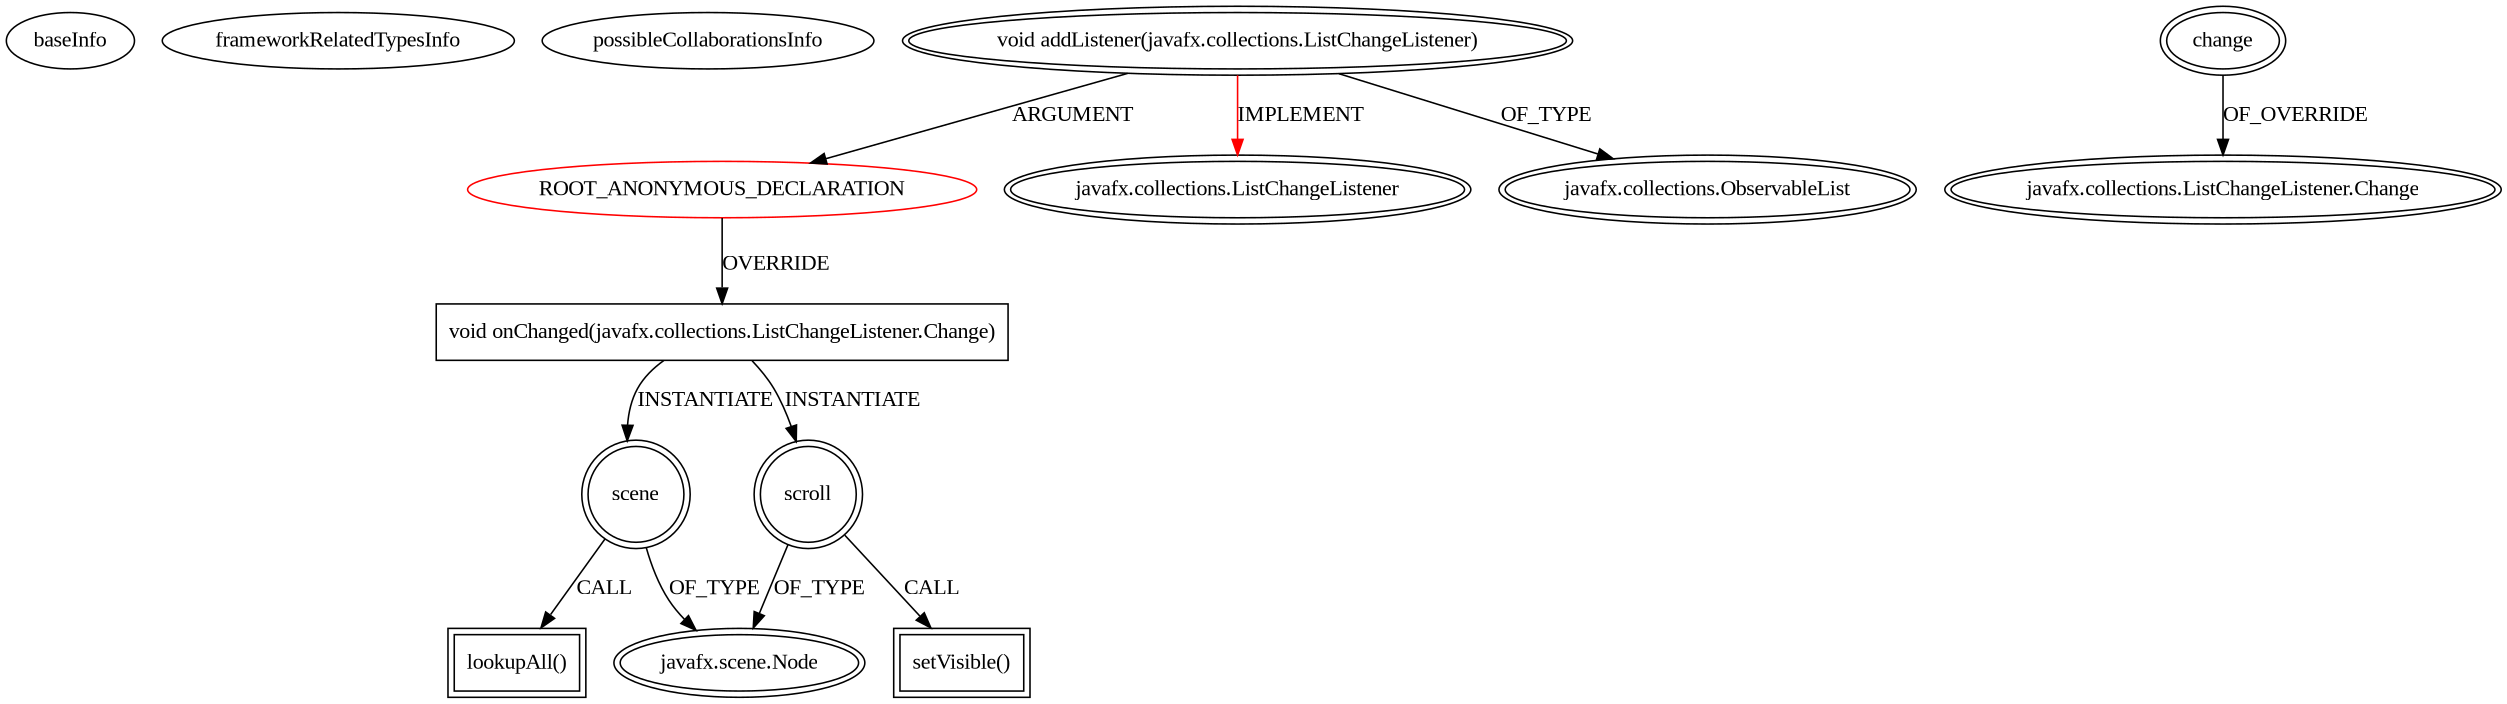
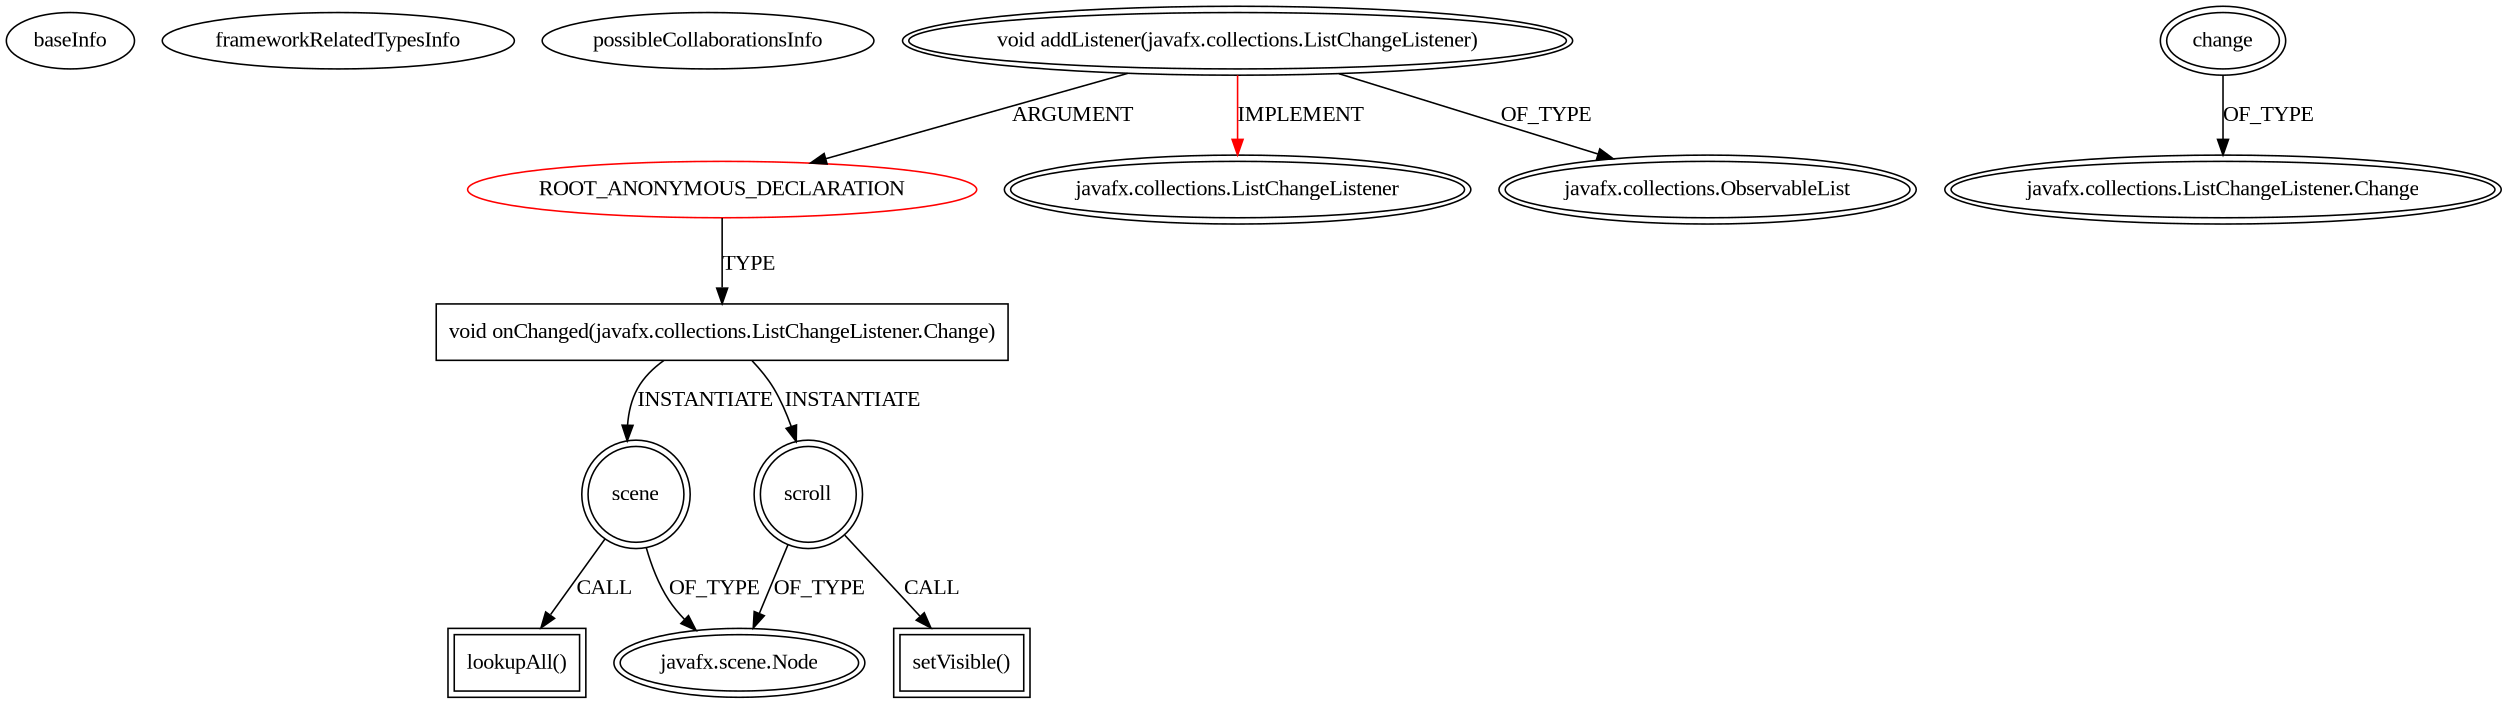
edge "change" -> "javafx.collections.ListChangeListener.Change": label "OF_OVERRIDE" -> "OF_TYPE"
edge "ROOT_ANONYMOUS_DECLARATION" -> "void onChanged(javafx.collections.ListChangeListener.Change)": label "OVERRIDE" -> "TYPE"
